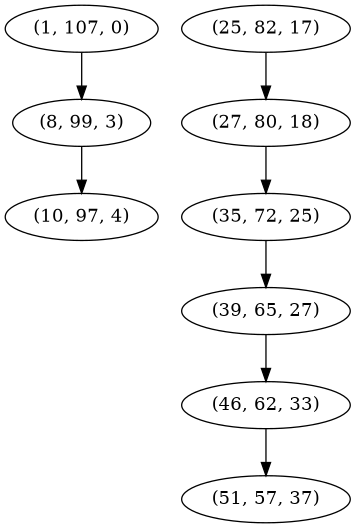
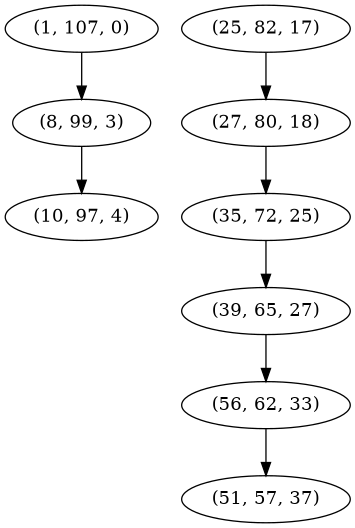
node "(46, 62, 33)": label "(46, 62, 33)" -> "(56, 62, 33)"
